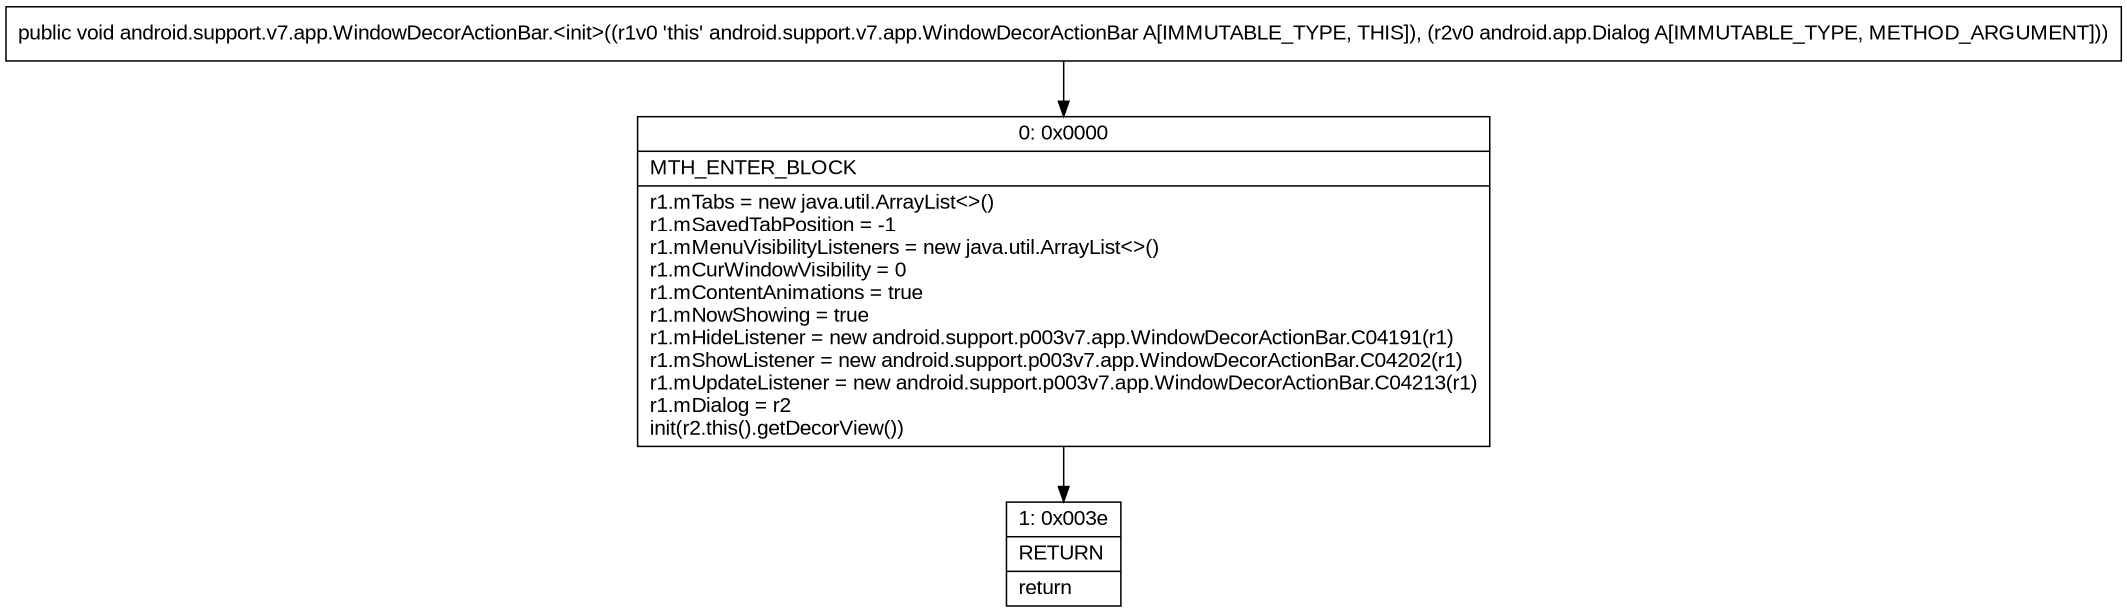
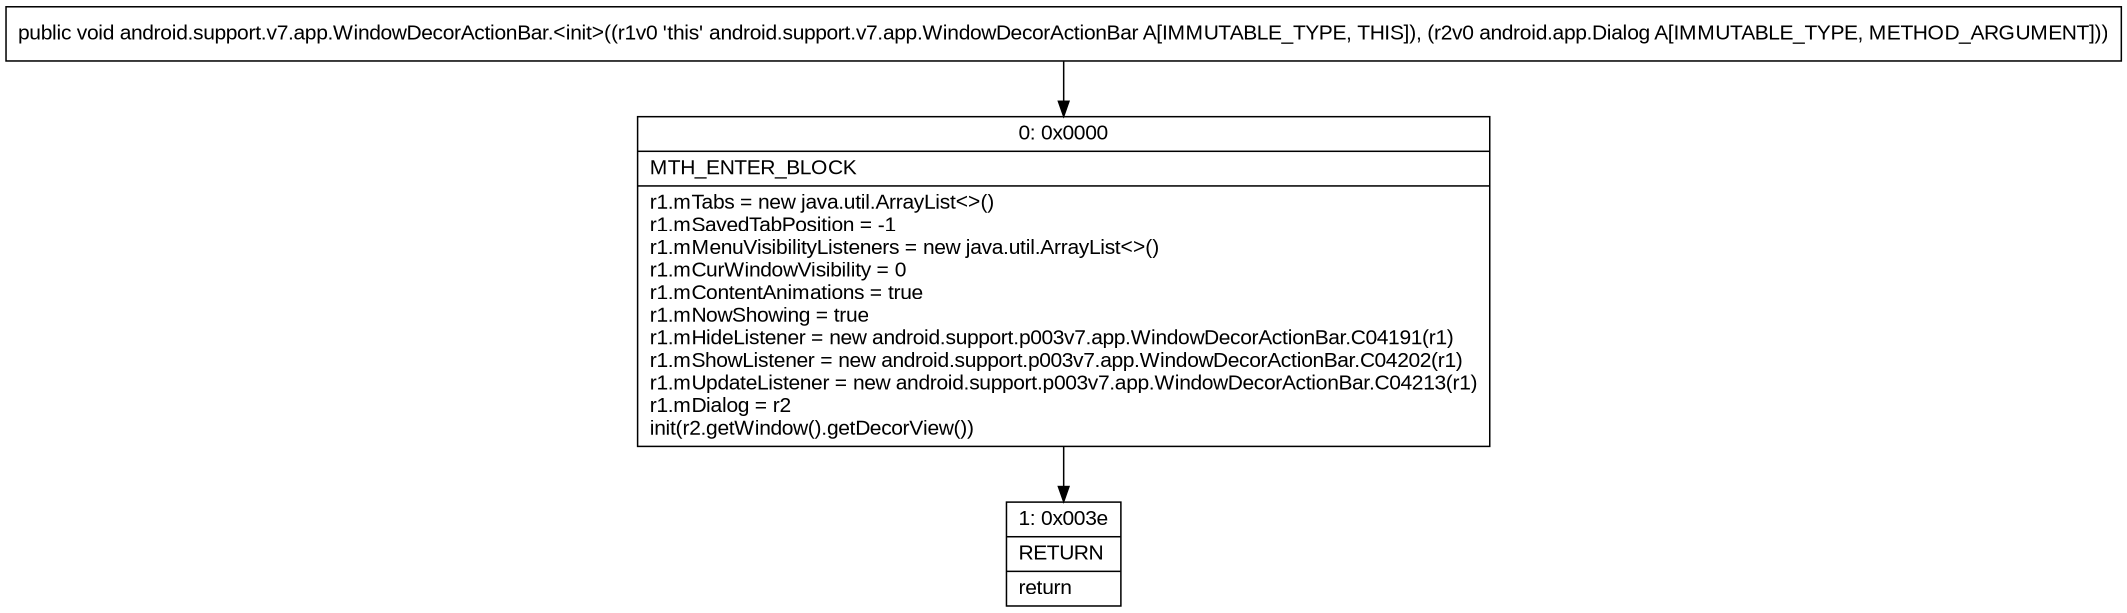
node "0: 0x0000": text "init(r2.this().getDecorView())" -> "init(r2.getWindow().getDecorView())"
